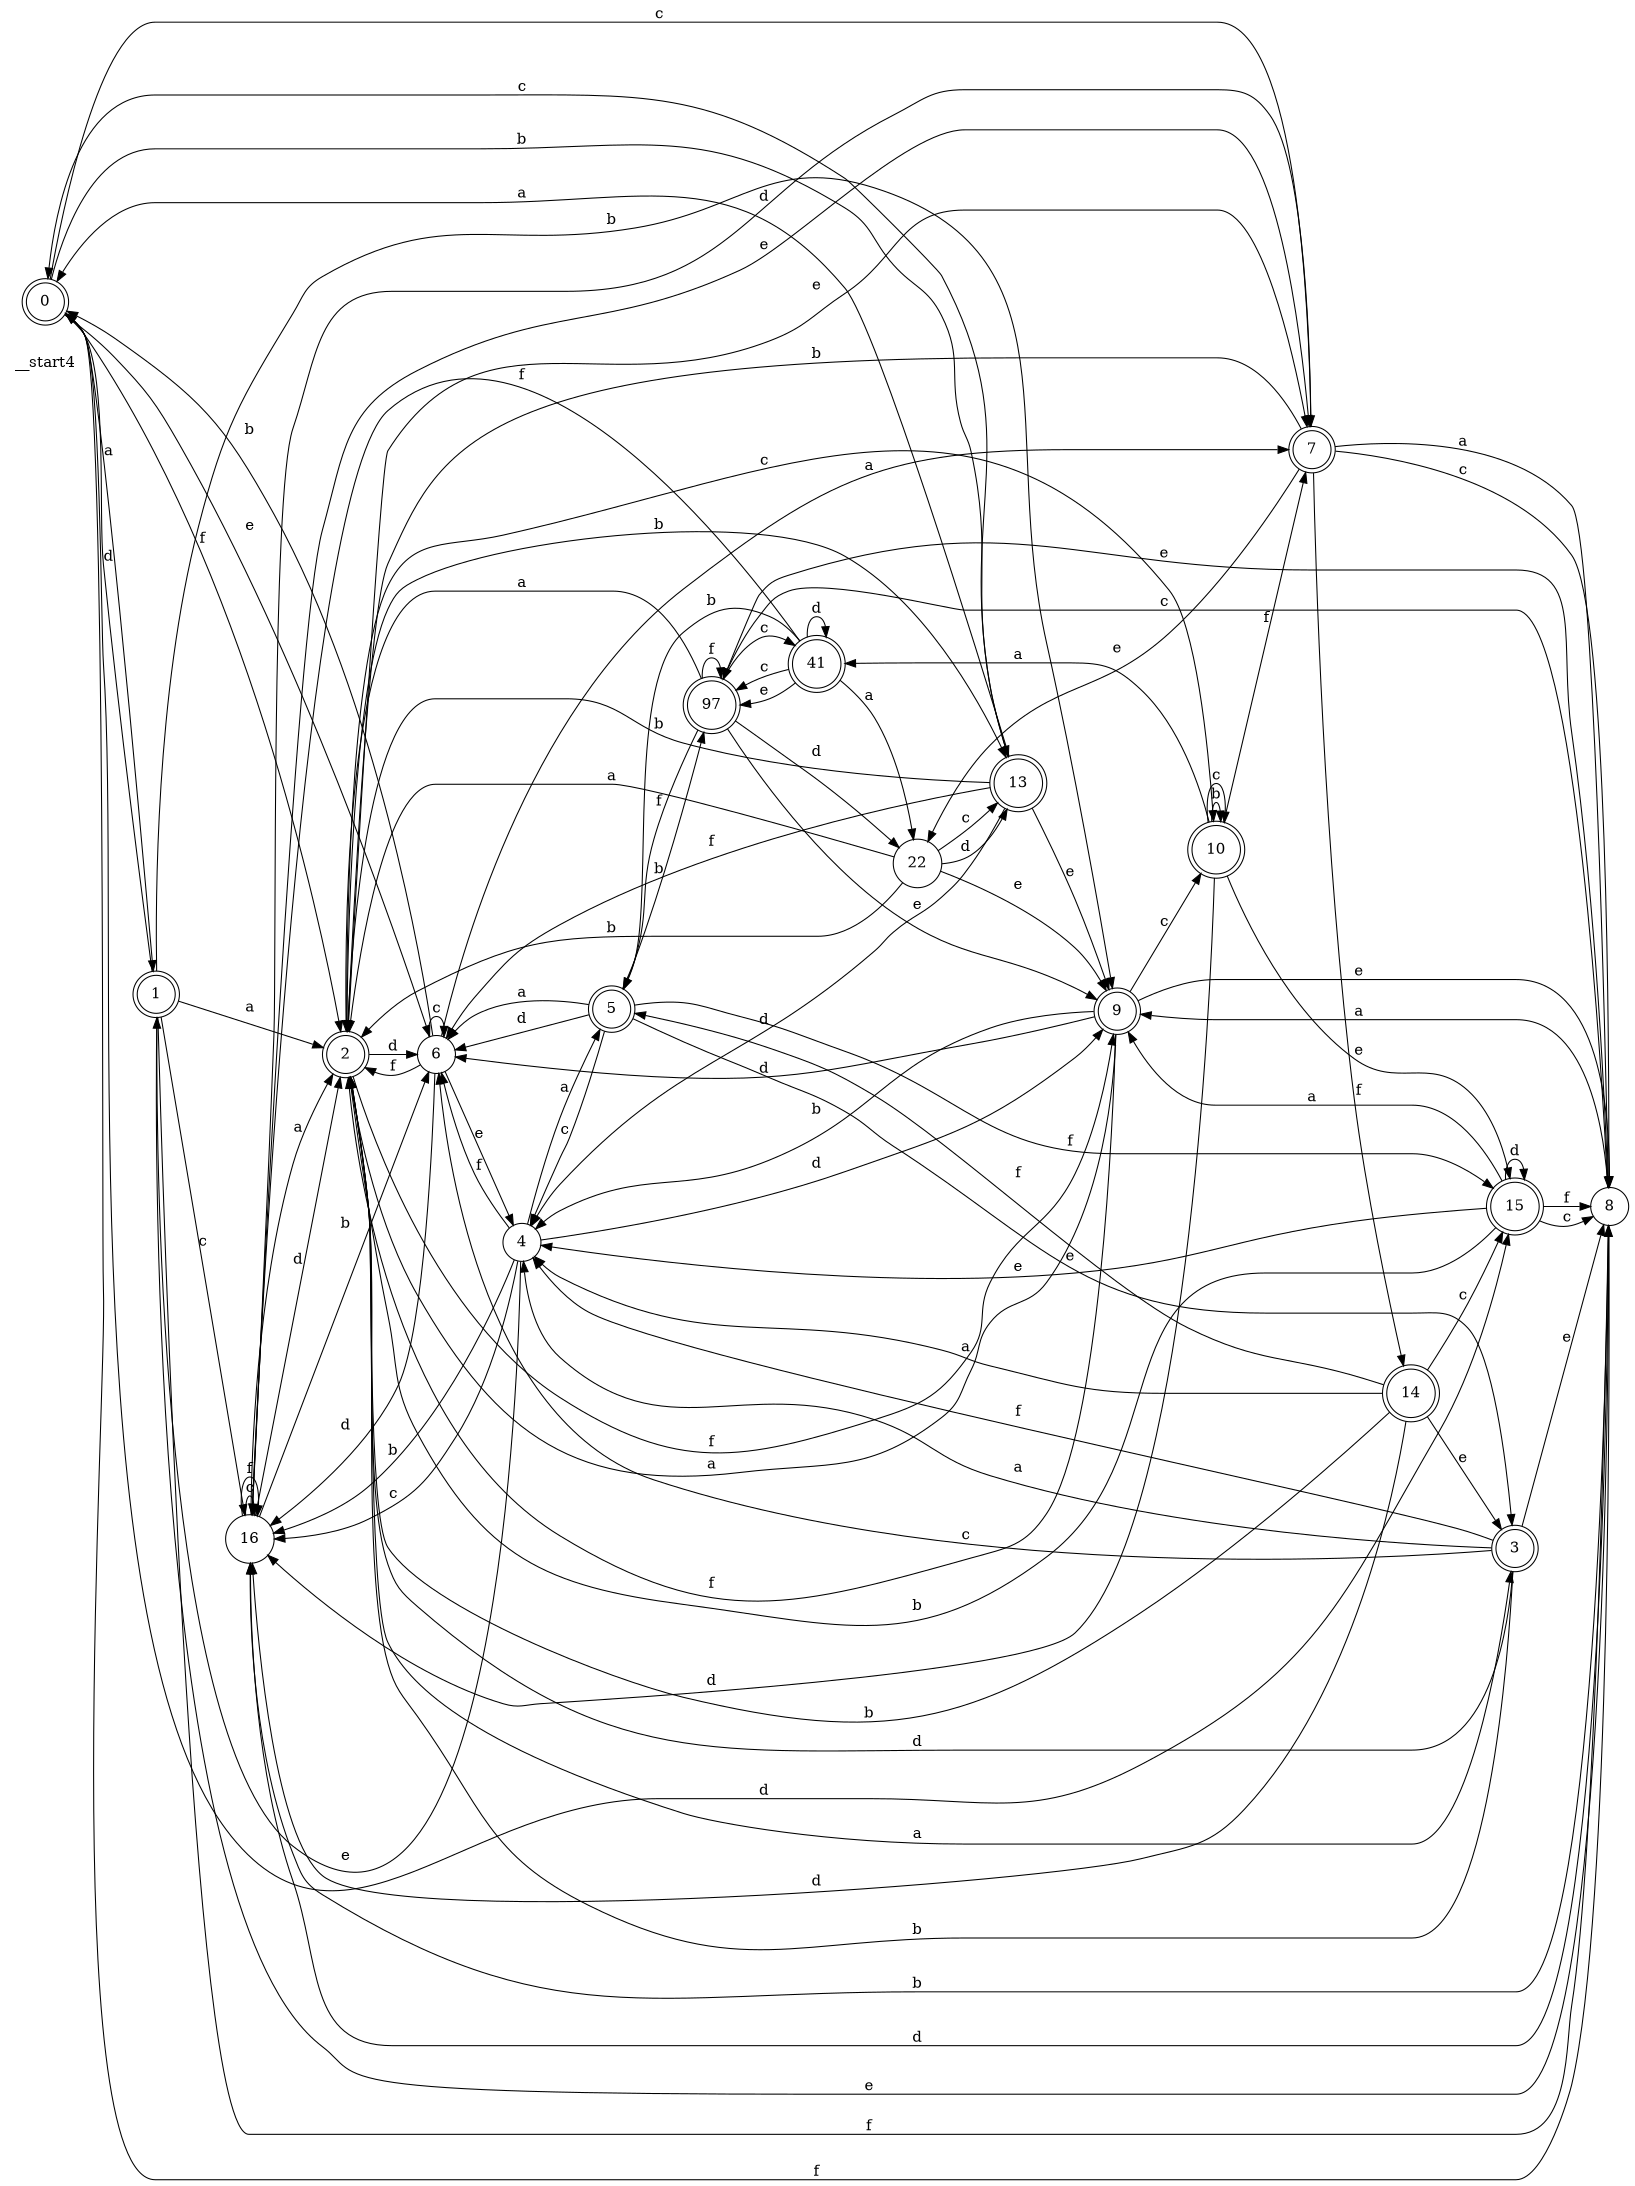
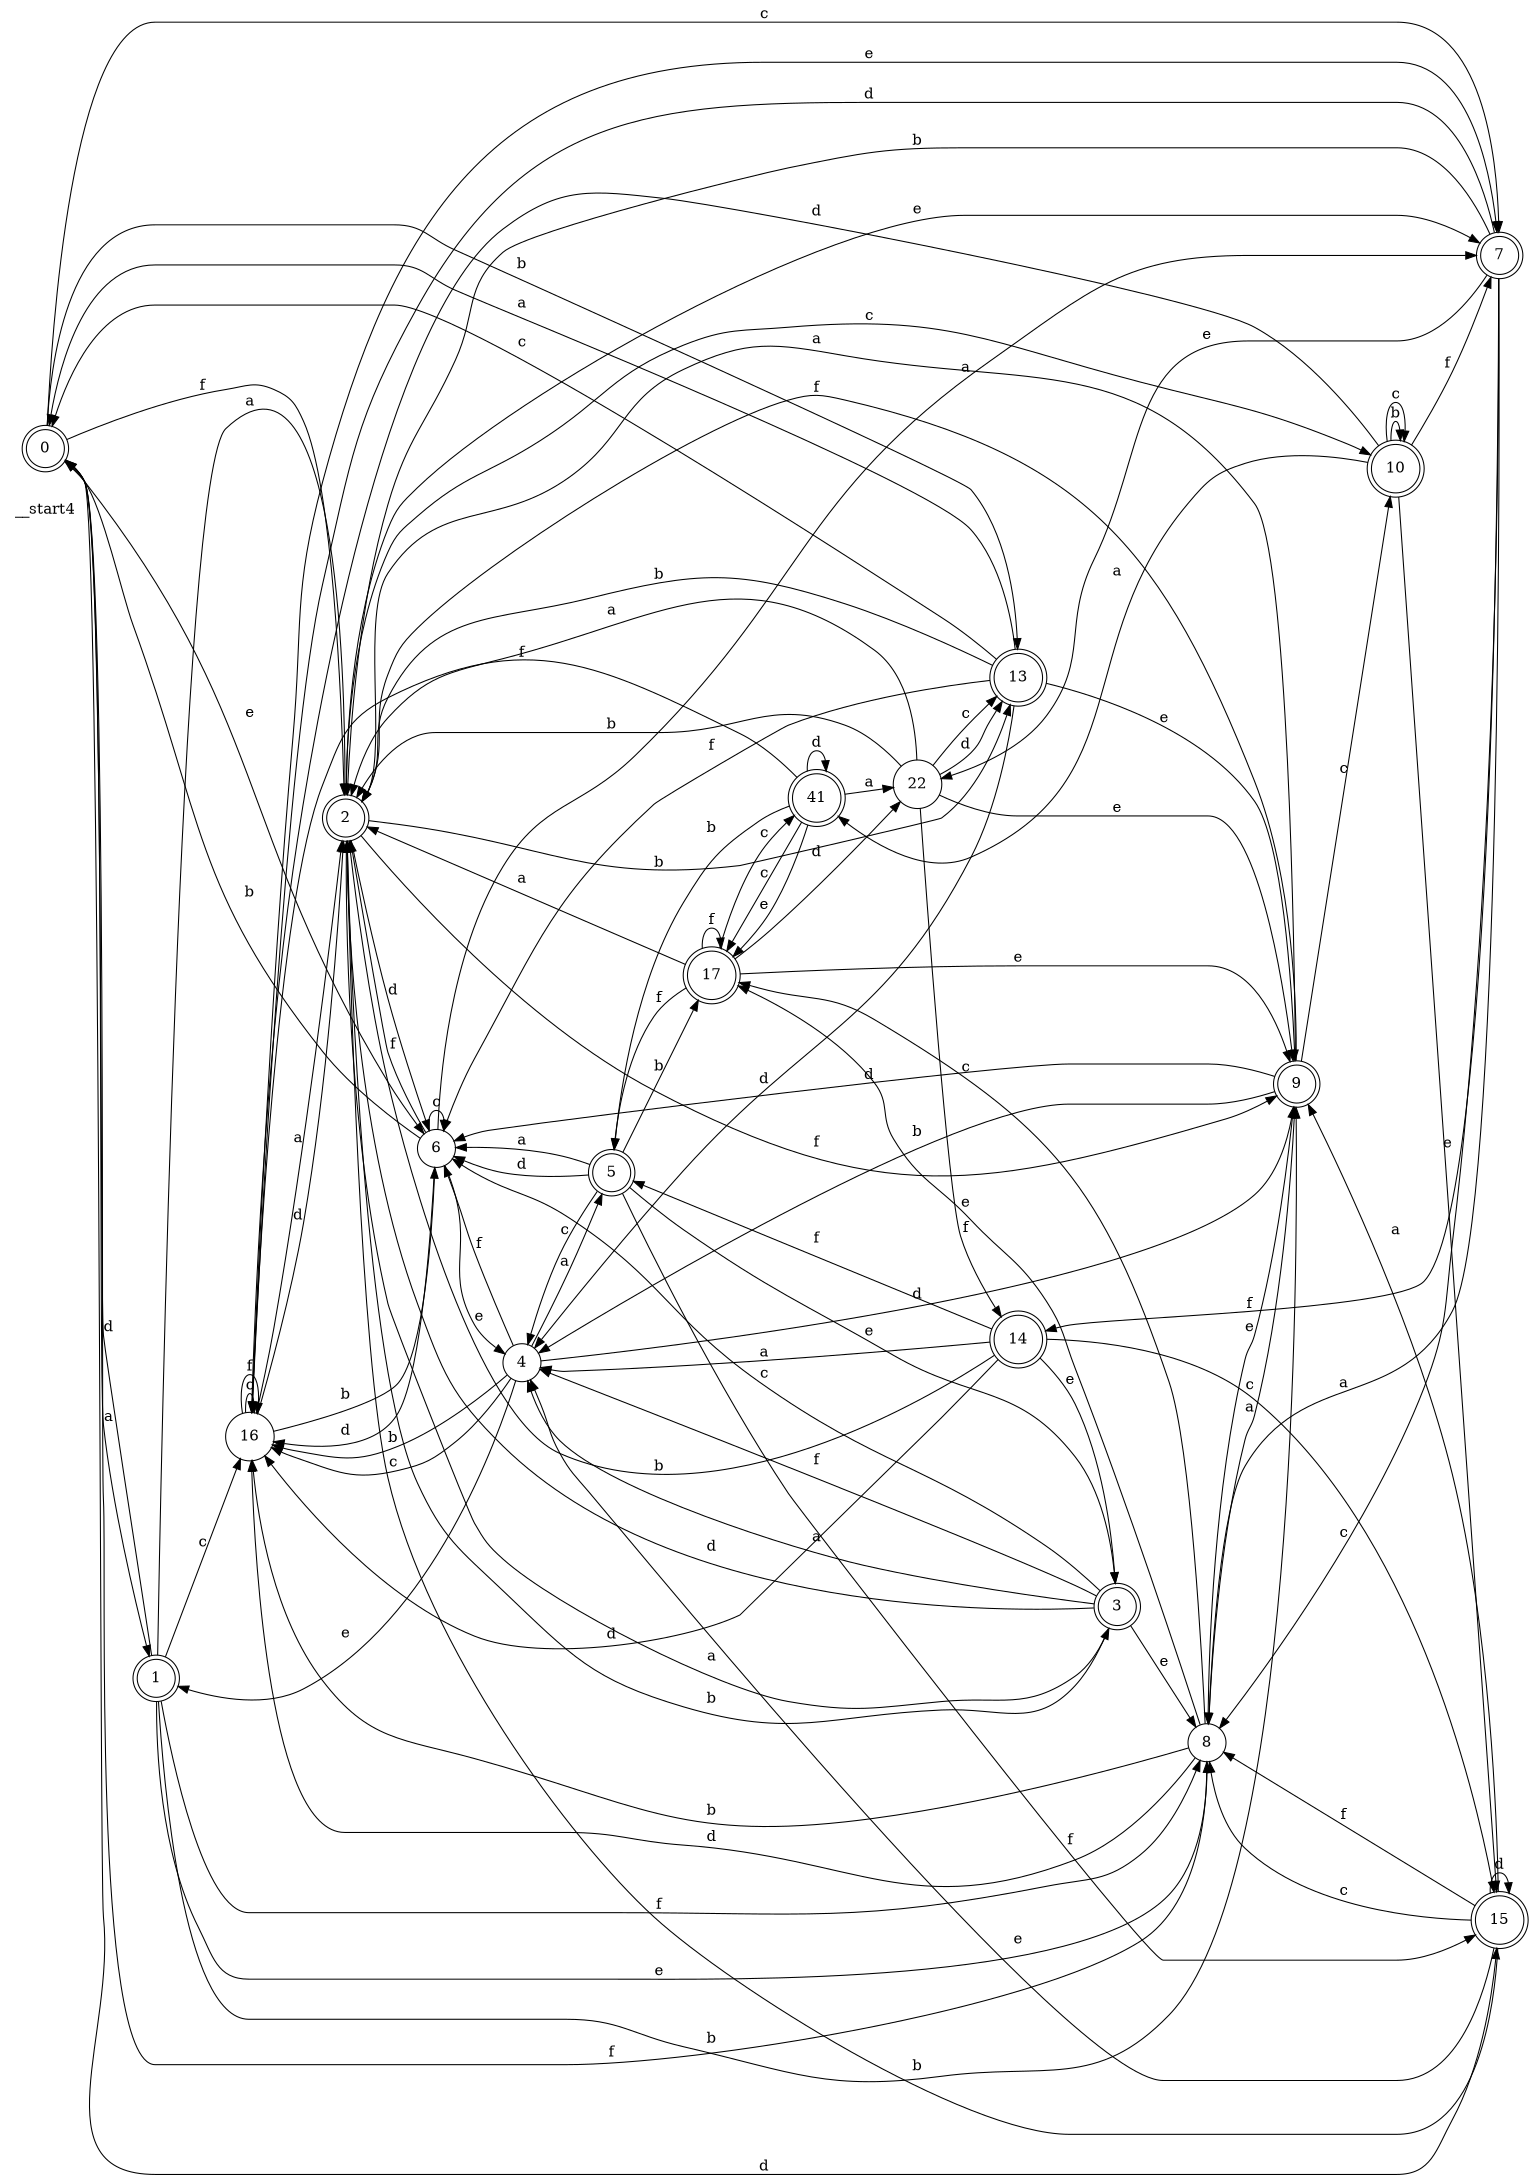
node "97": label "97" -> "17"
edge "22" -> "14": added, label "f"
